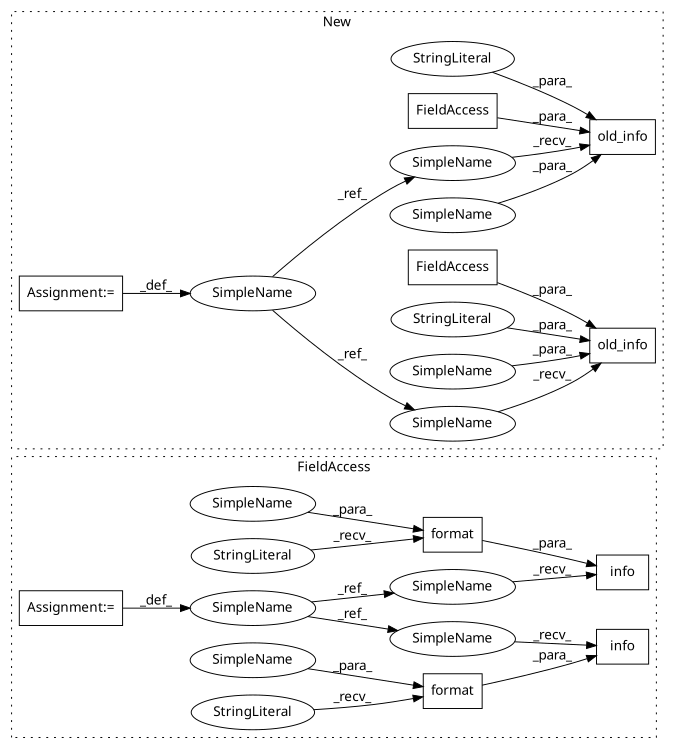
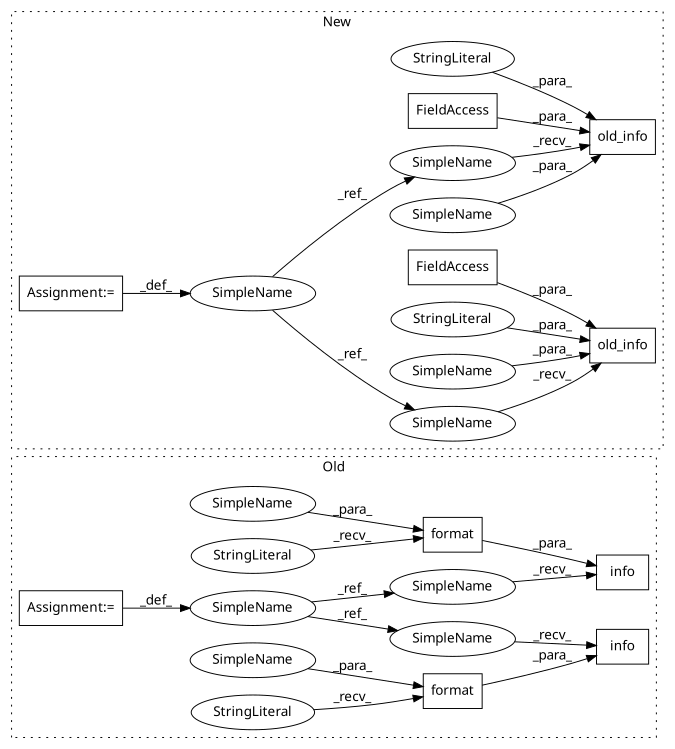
cluster "FieldAccess": label "FieldAccess" -> "Old"
